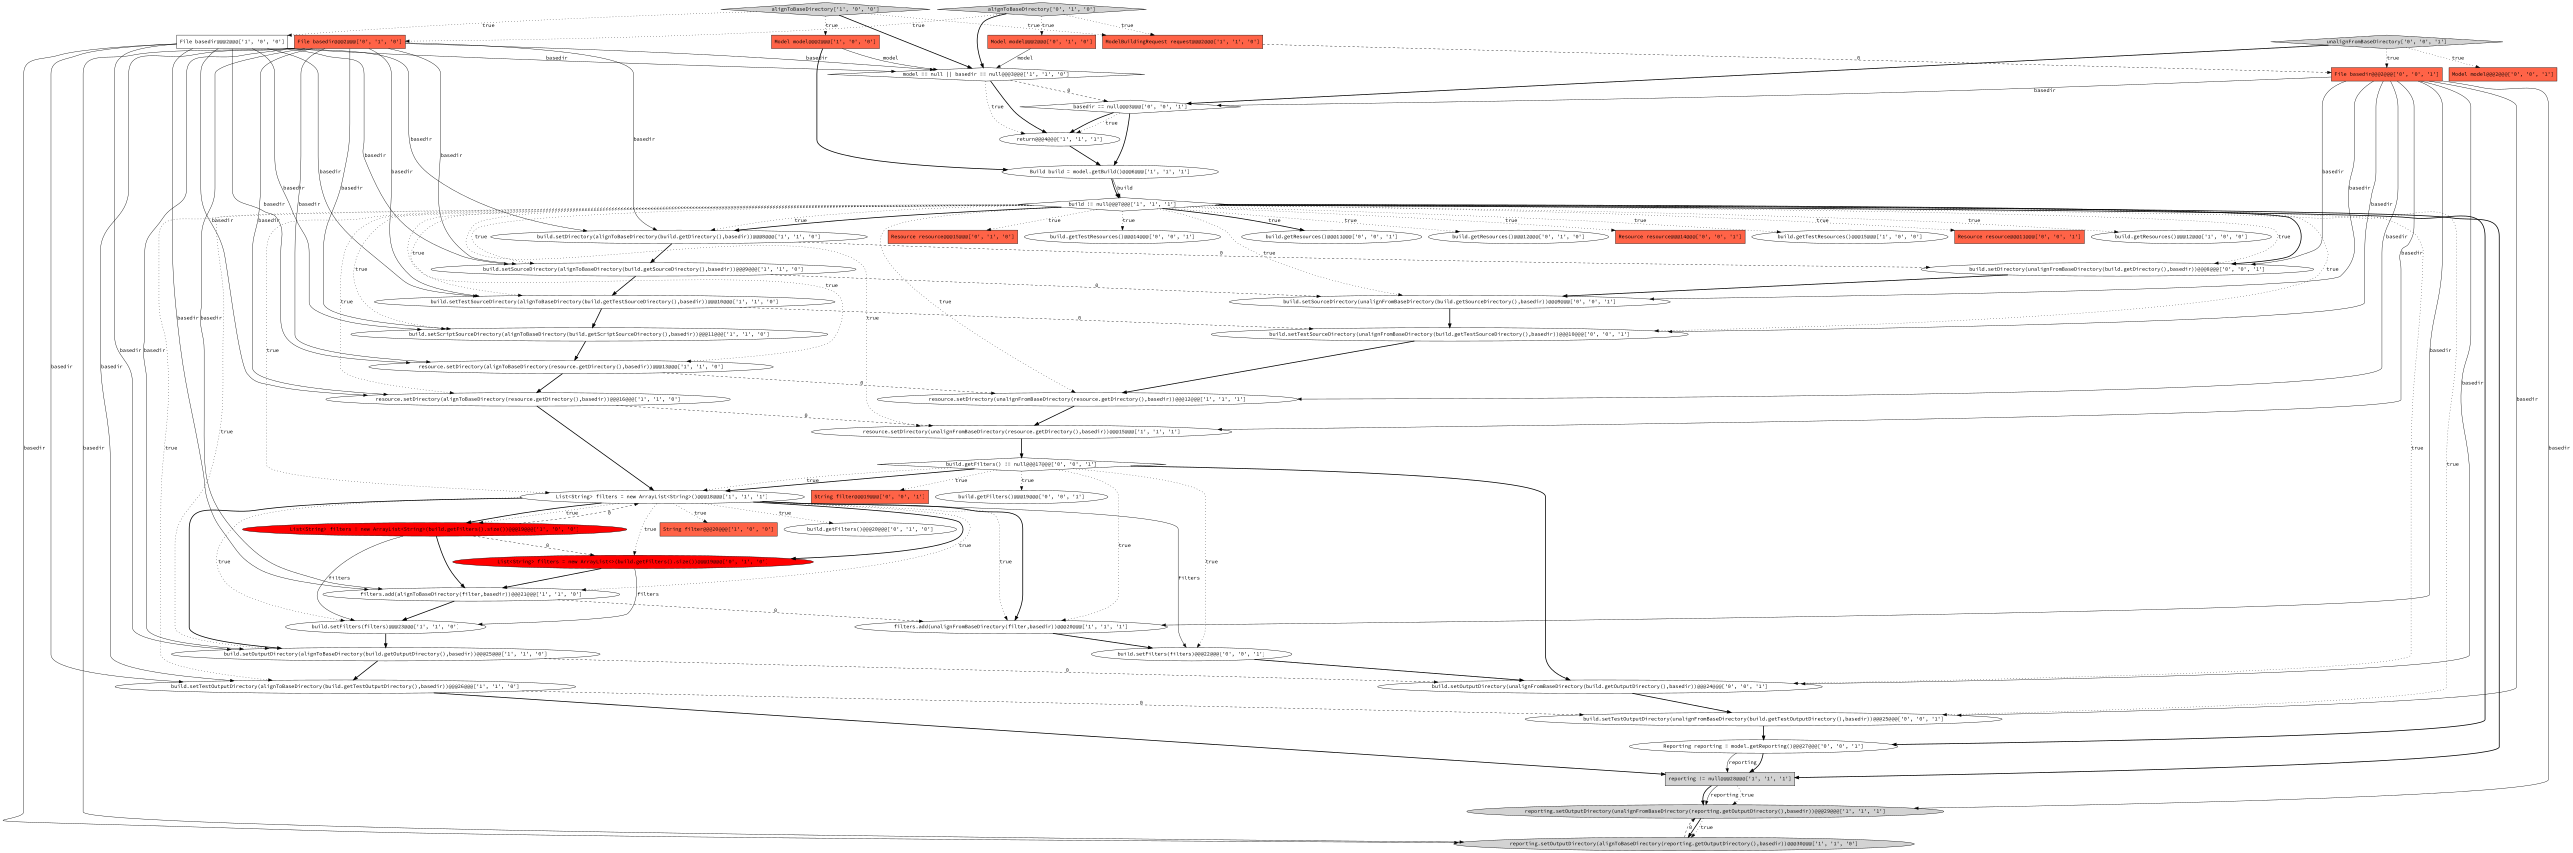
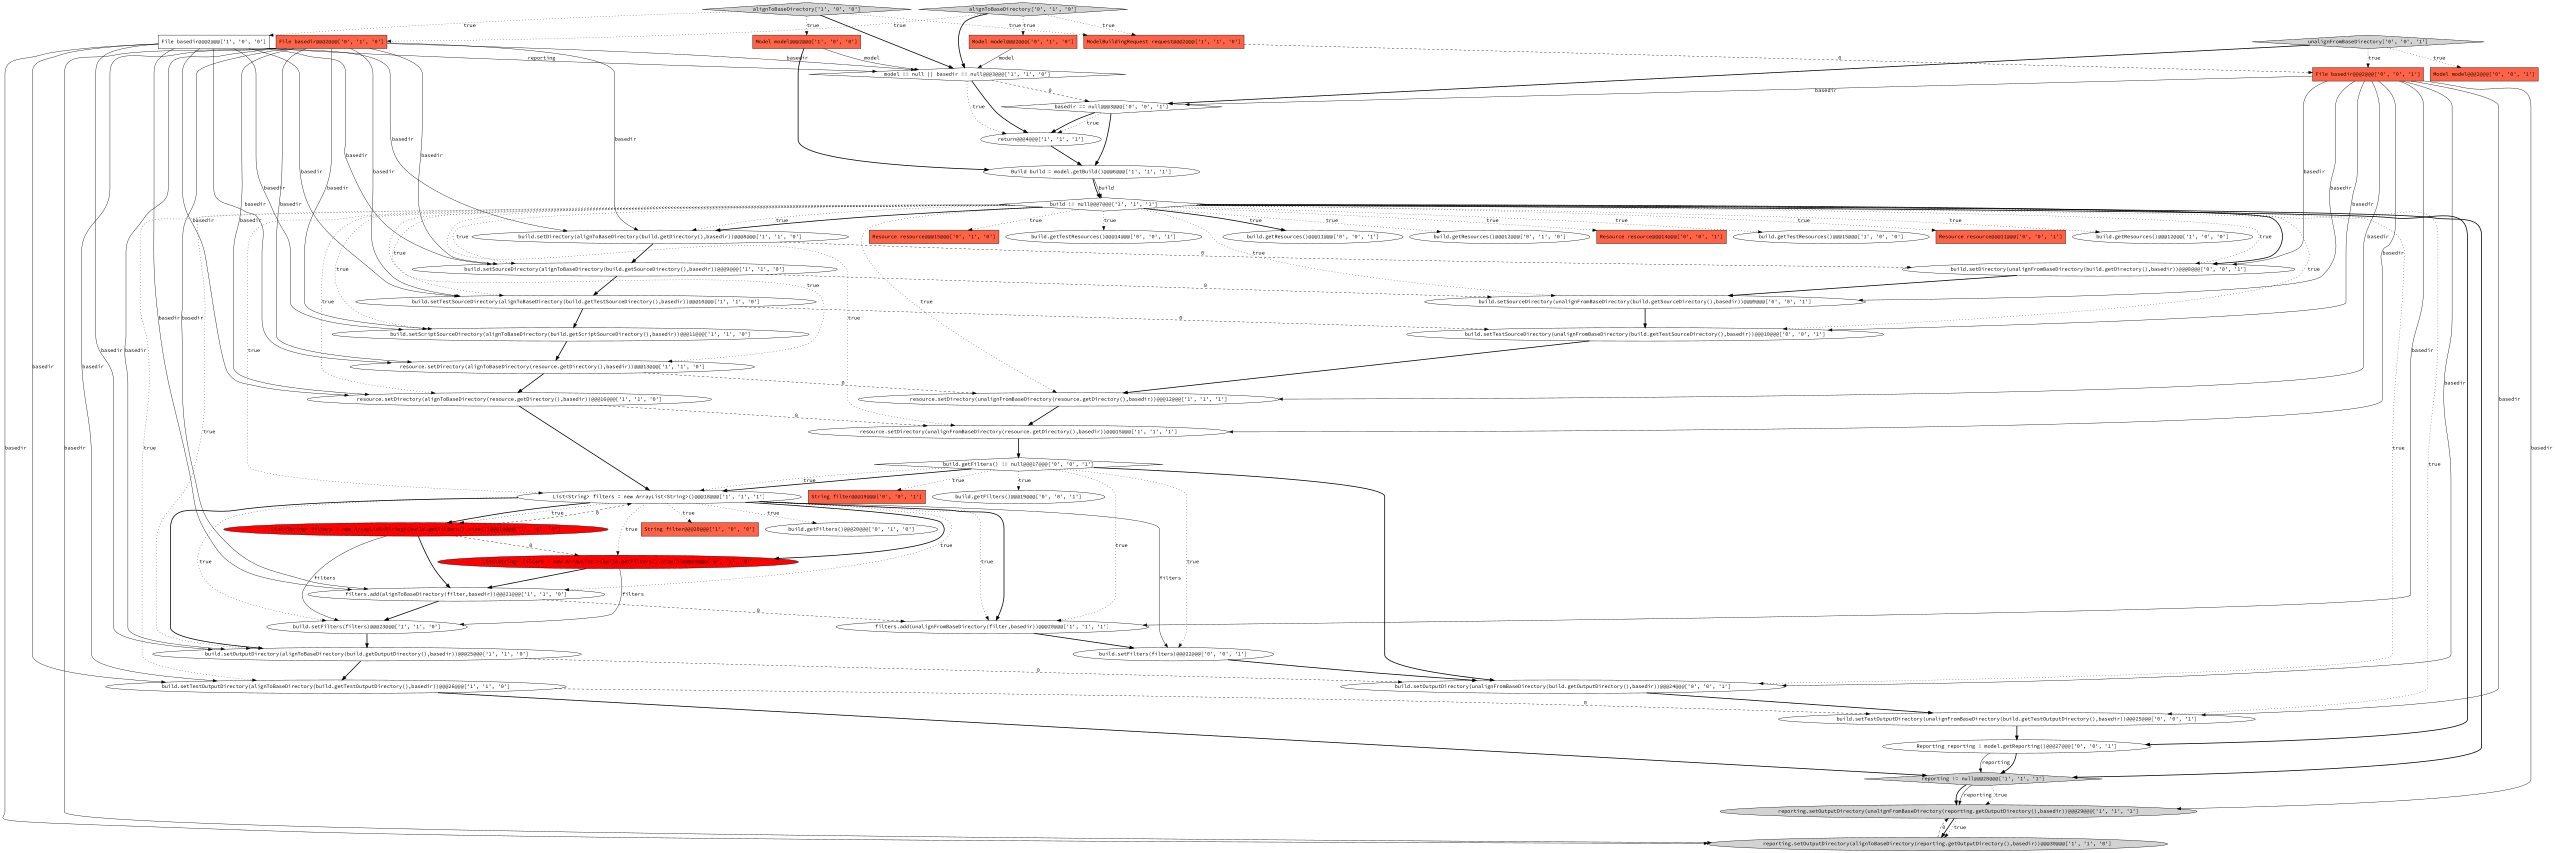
edge "File basedir@@@2@@@['1', '0', '0']" -> "model == null || basedir == null@@@3@@@['1', '1', '0']": label "basedir" -> "reporting"
node "reporting != null@@@28@@@['1', '1', '1']": shape box -> diamond
